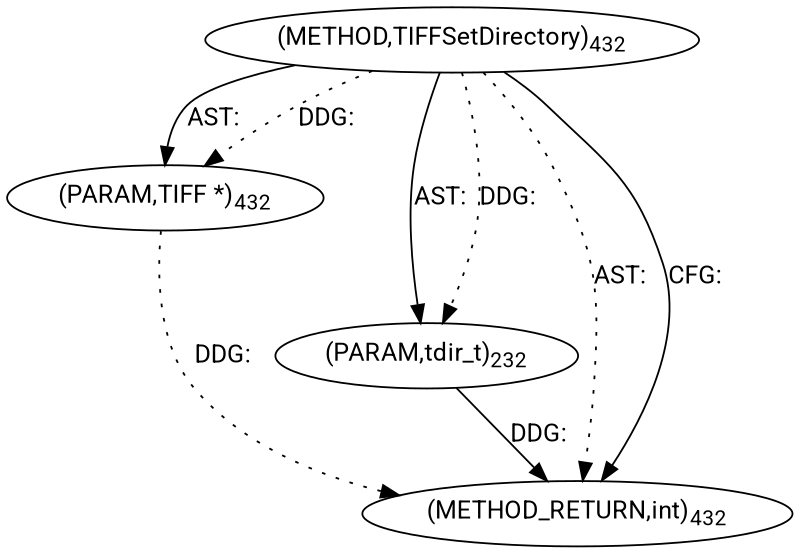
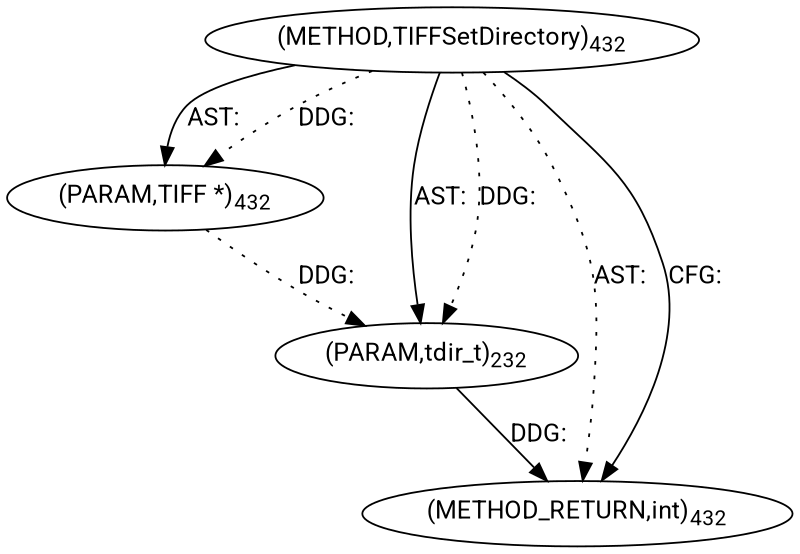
edge "(PARAM,TIFF *)" -> "(METHOD_RETURN,int)": now "(PARAM,TIFF *)" -> "(PARAM,tdir_t)"
